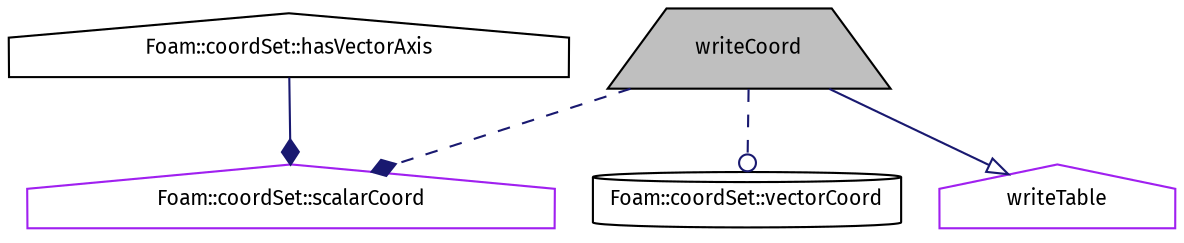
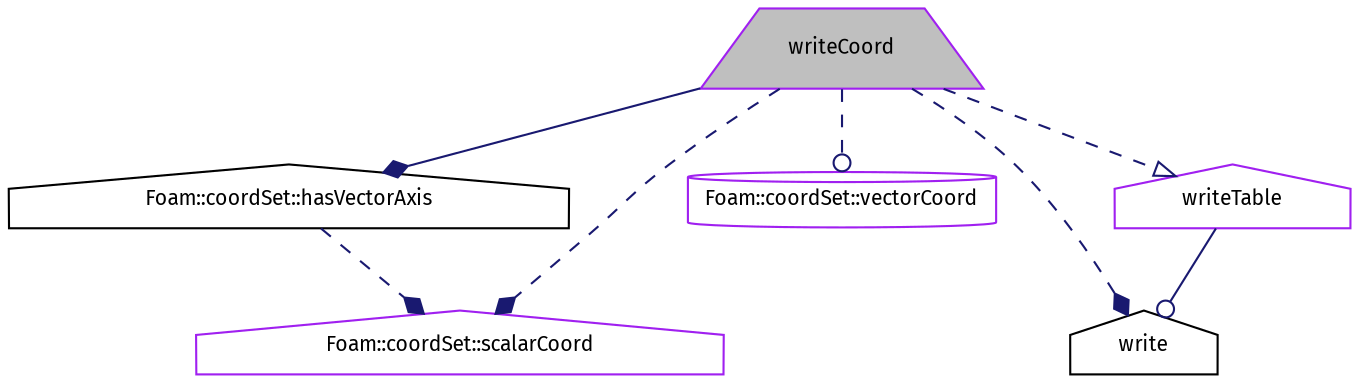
node "writeCoord": color black -> purple
edge "Foam::coordSet::hasVectorAxis" -> "Foam::coordSet::scalarCoord": style solid -> dashed
edge "writeCoord" -> "Foam::coordSet::hasVectorAxis": added
edge "writeCoord" -> "writeTable": style solid -> dashed
node "Foam::coordSet::vectorCoord": color black -> purple
node "write": added
